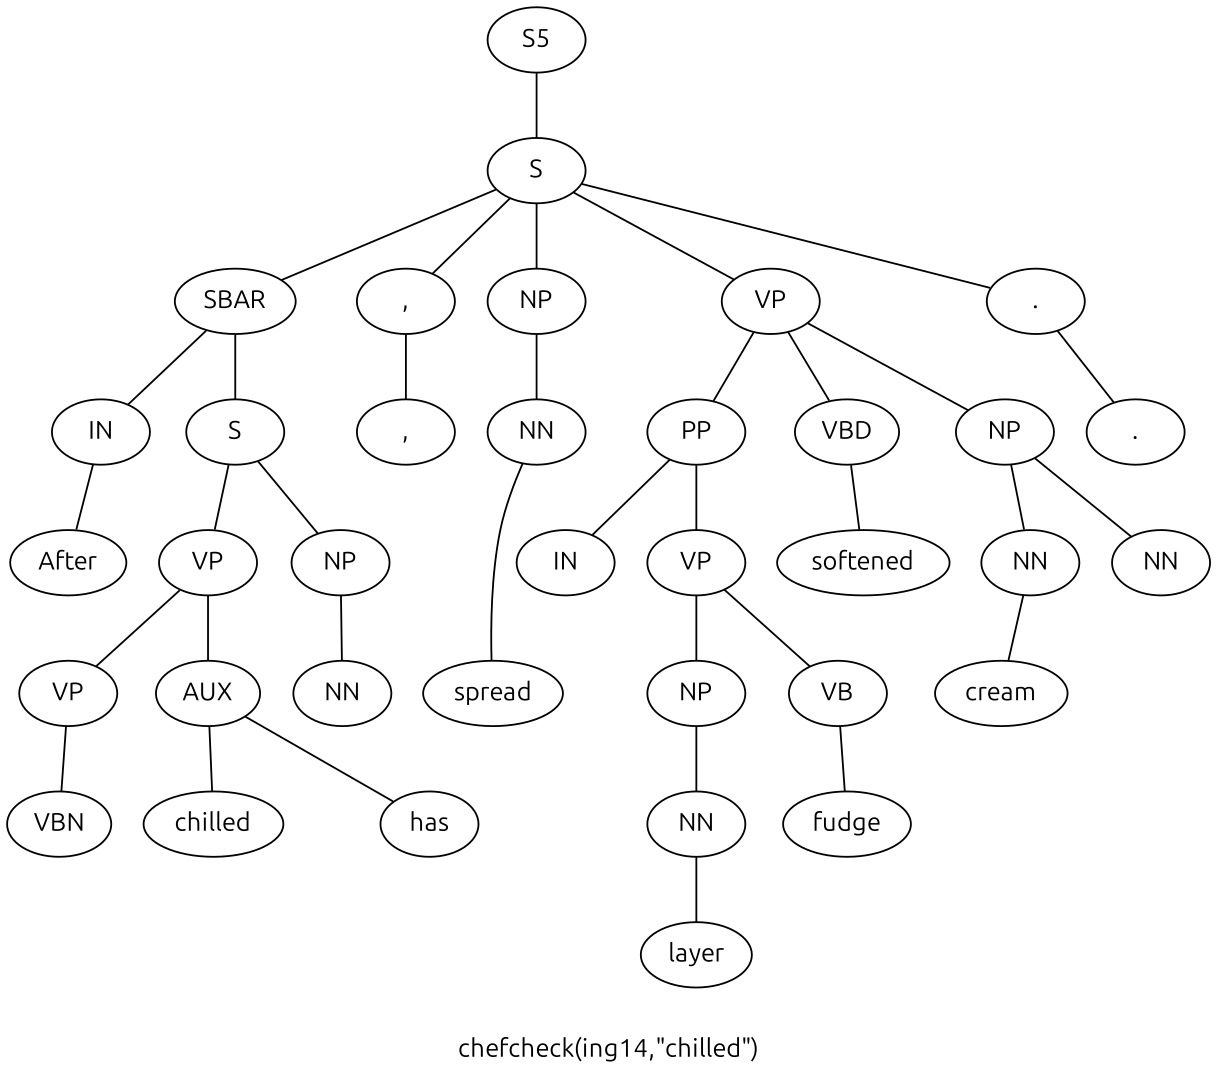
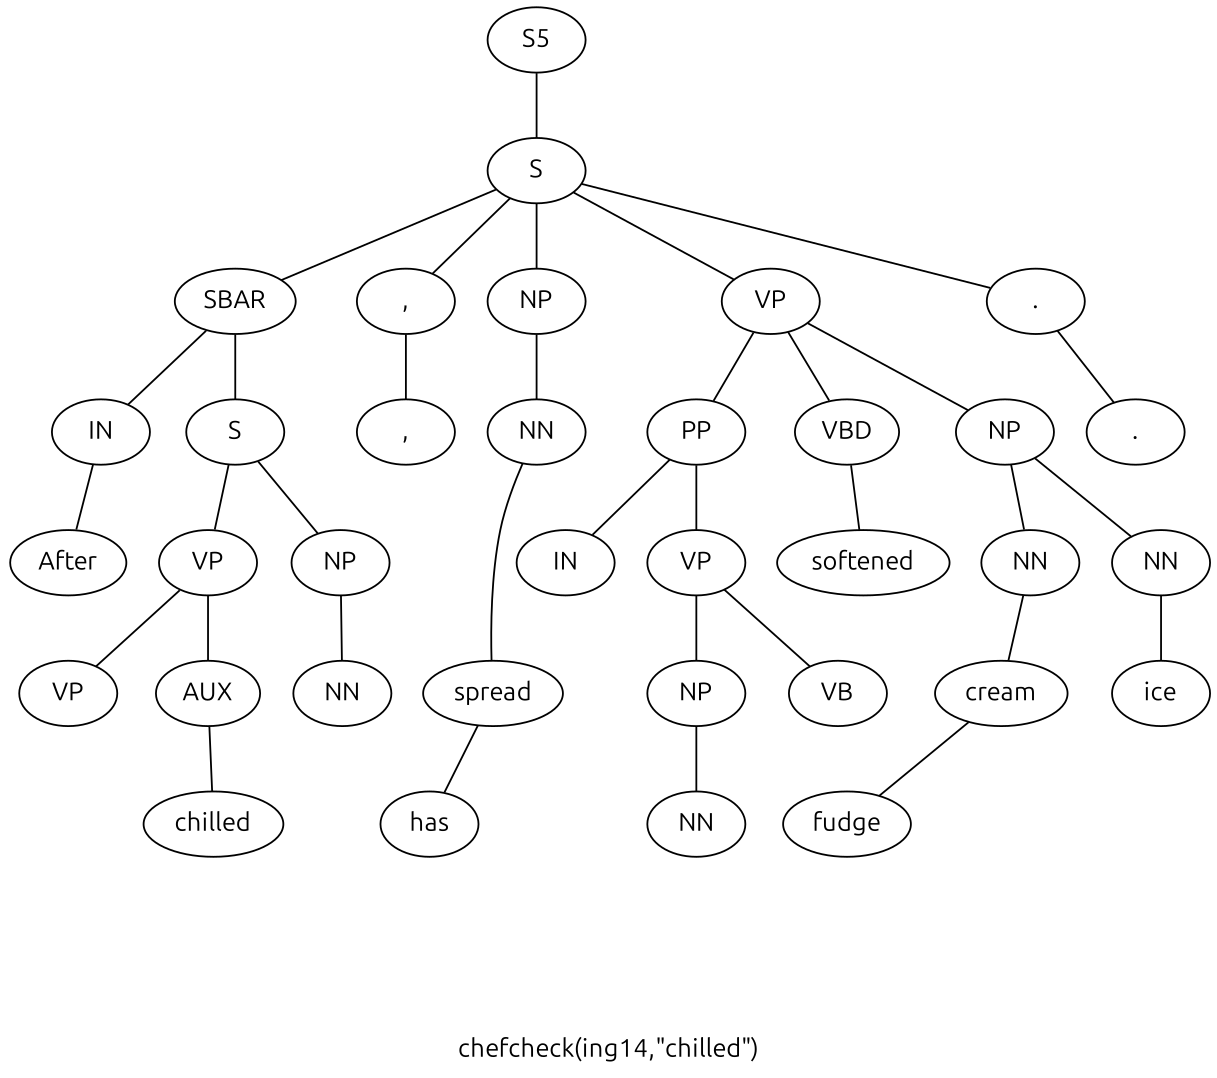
node "ice": added
edge "AUX" -- "has": now "spread" -- "has"
edge "VB" -- "fudge": now "cream" -- "fudge"
node "VBN": removed
node "layer": removed
